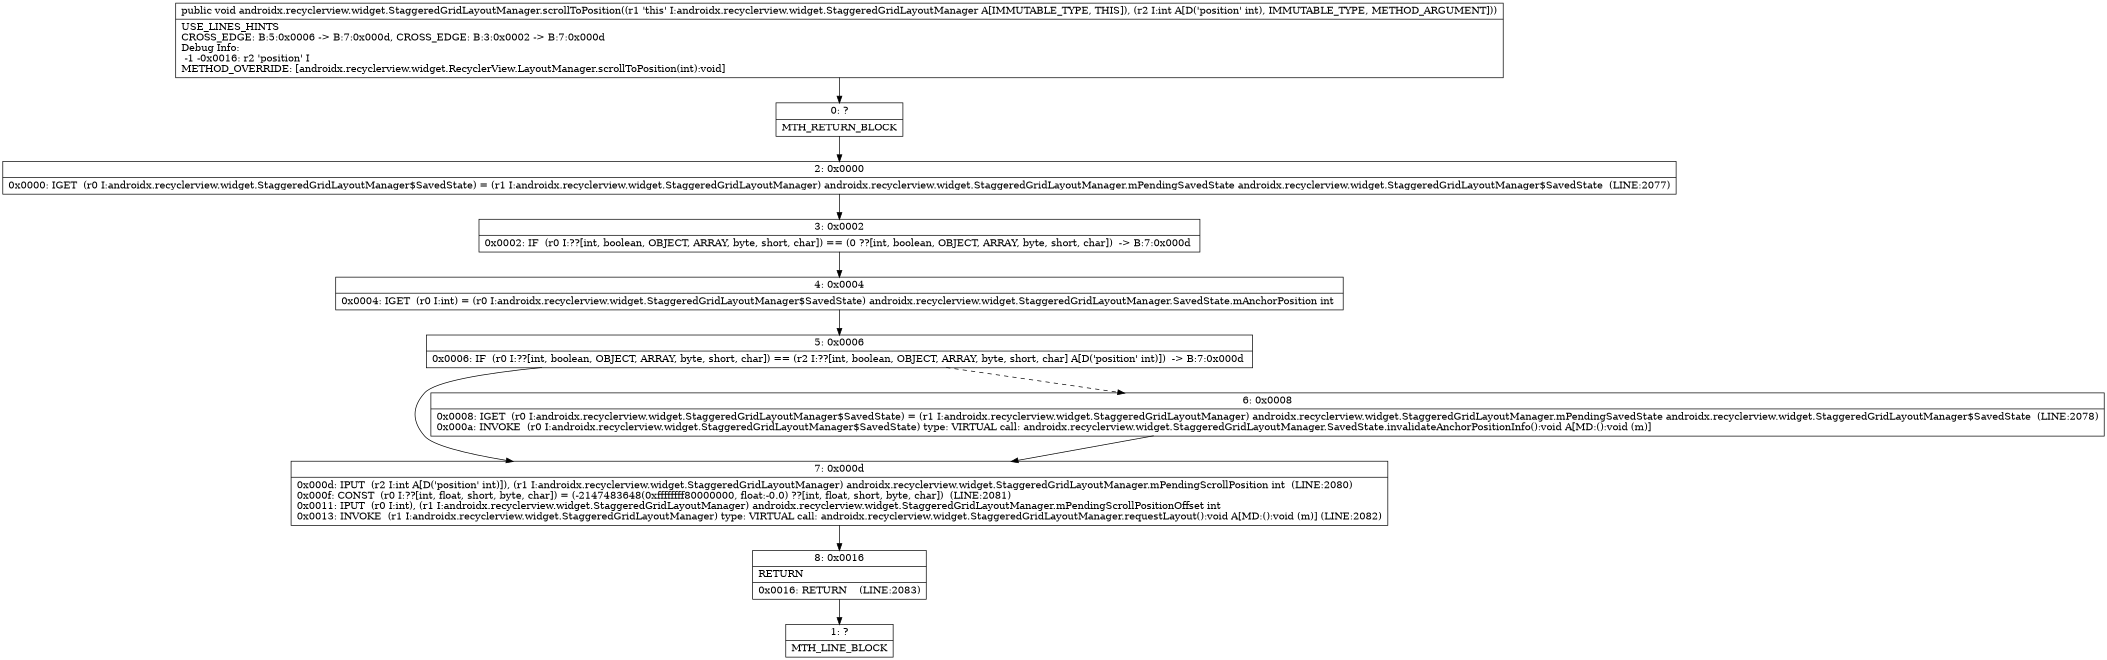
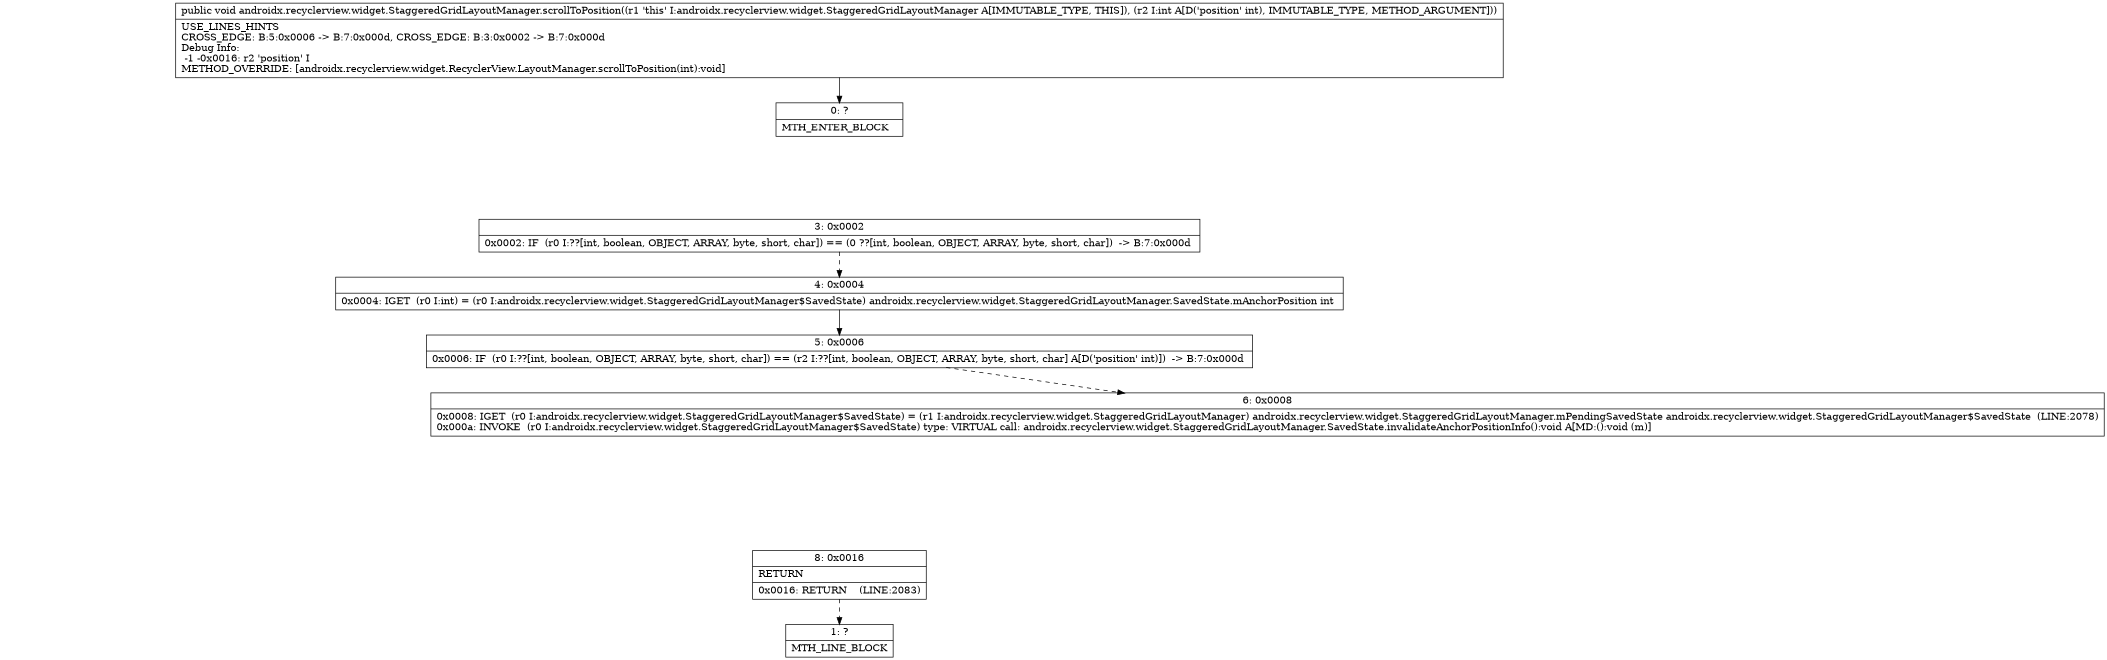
node "0: ?": text "MTH_RETURN_BLOCK" -> "MTH_ENTER_BLOCK"
node "2: 0x0000": removed
edge "3: 0x0002" -> "4: 0x0004": style solid -> dashed
node "7: 0x000d": removed
edge "8: 0x0016" -> "1: ?": style solid -> dashed
